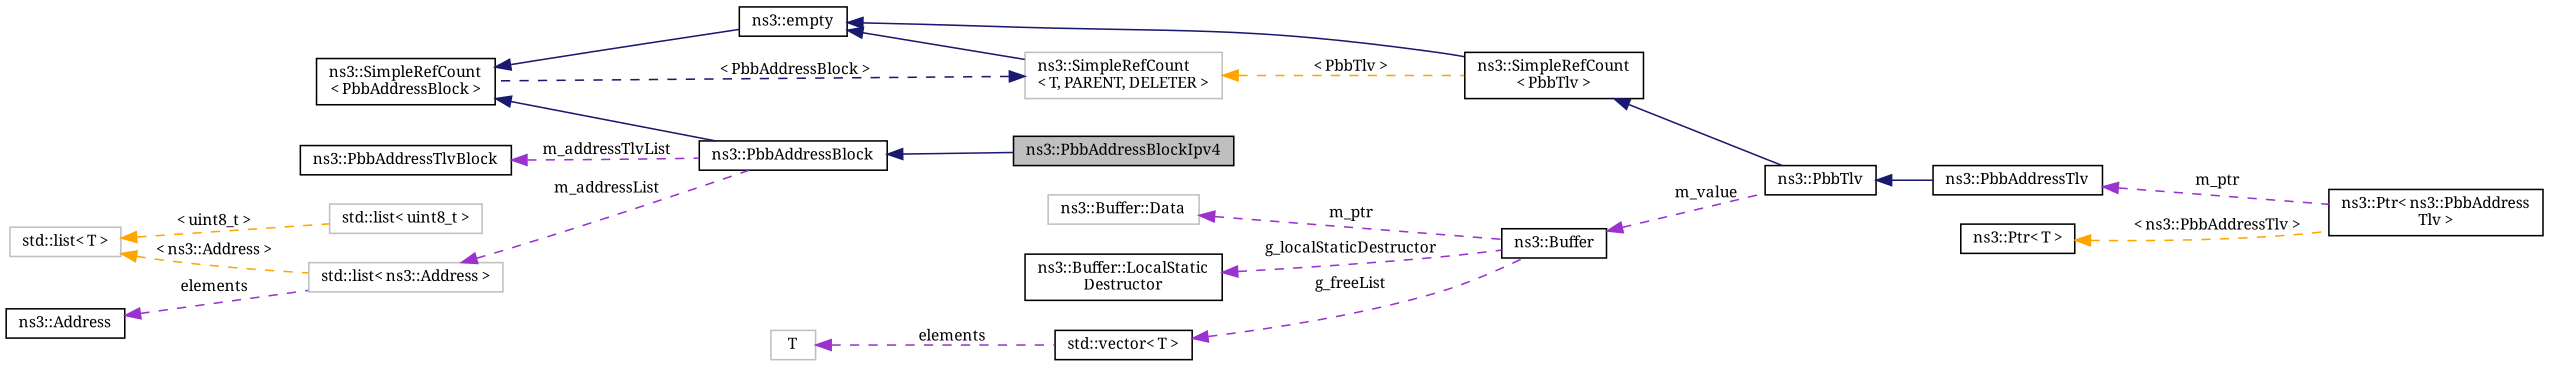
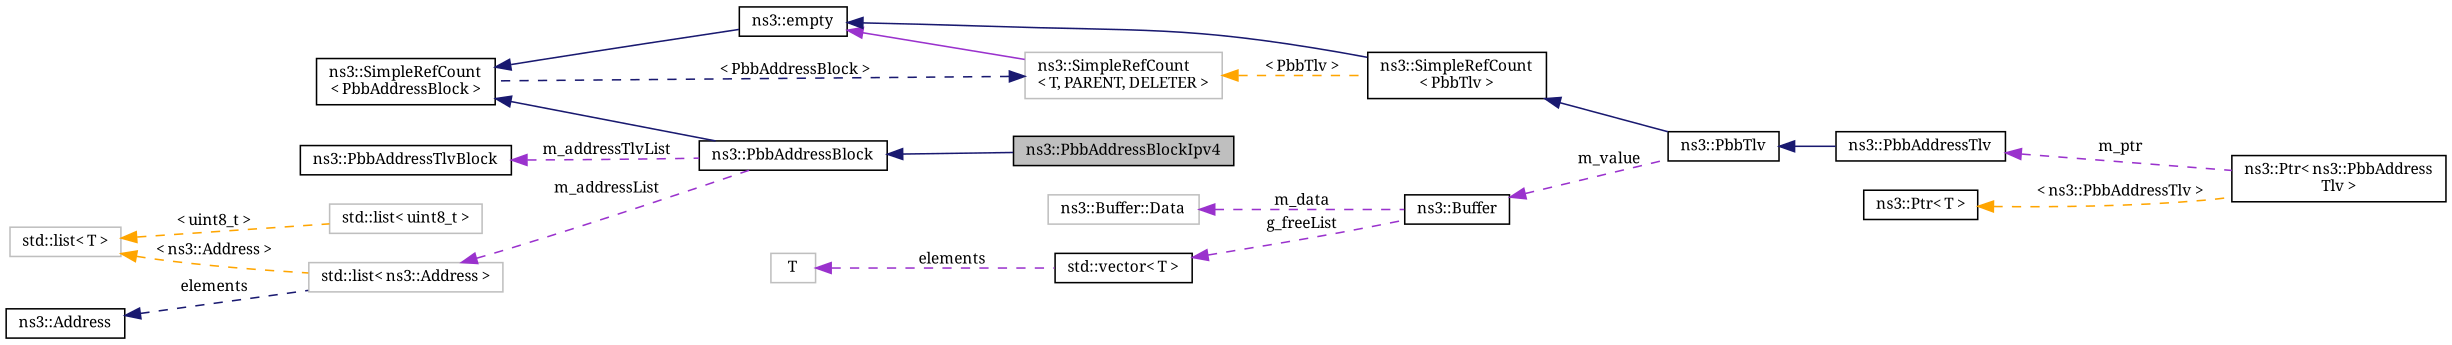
edge "ns3::SimpleRefCount < T, PARENT, DELETER >" -> "ns3::empty": color midnightblue -> darkorchid3
edge "ns3::Buffer" -> "ns3::Buffer::Data": label " m_ptr" -> " m_data"
node "ns3::Buffer::LocalStatic Destructor": removed
edge "std::list< ns3::Address >" -> "ns3::Address": color darkorchid3 -> midnightblue
